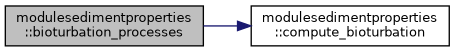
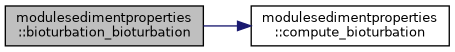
node "modulesedimentproperties ::bioturbation_processes": label "modulesedimentproperties ::bioturbation_processes" -> "modulesedimentproperties ::bioturbation_bioturbation"
